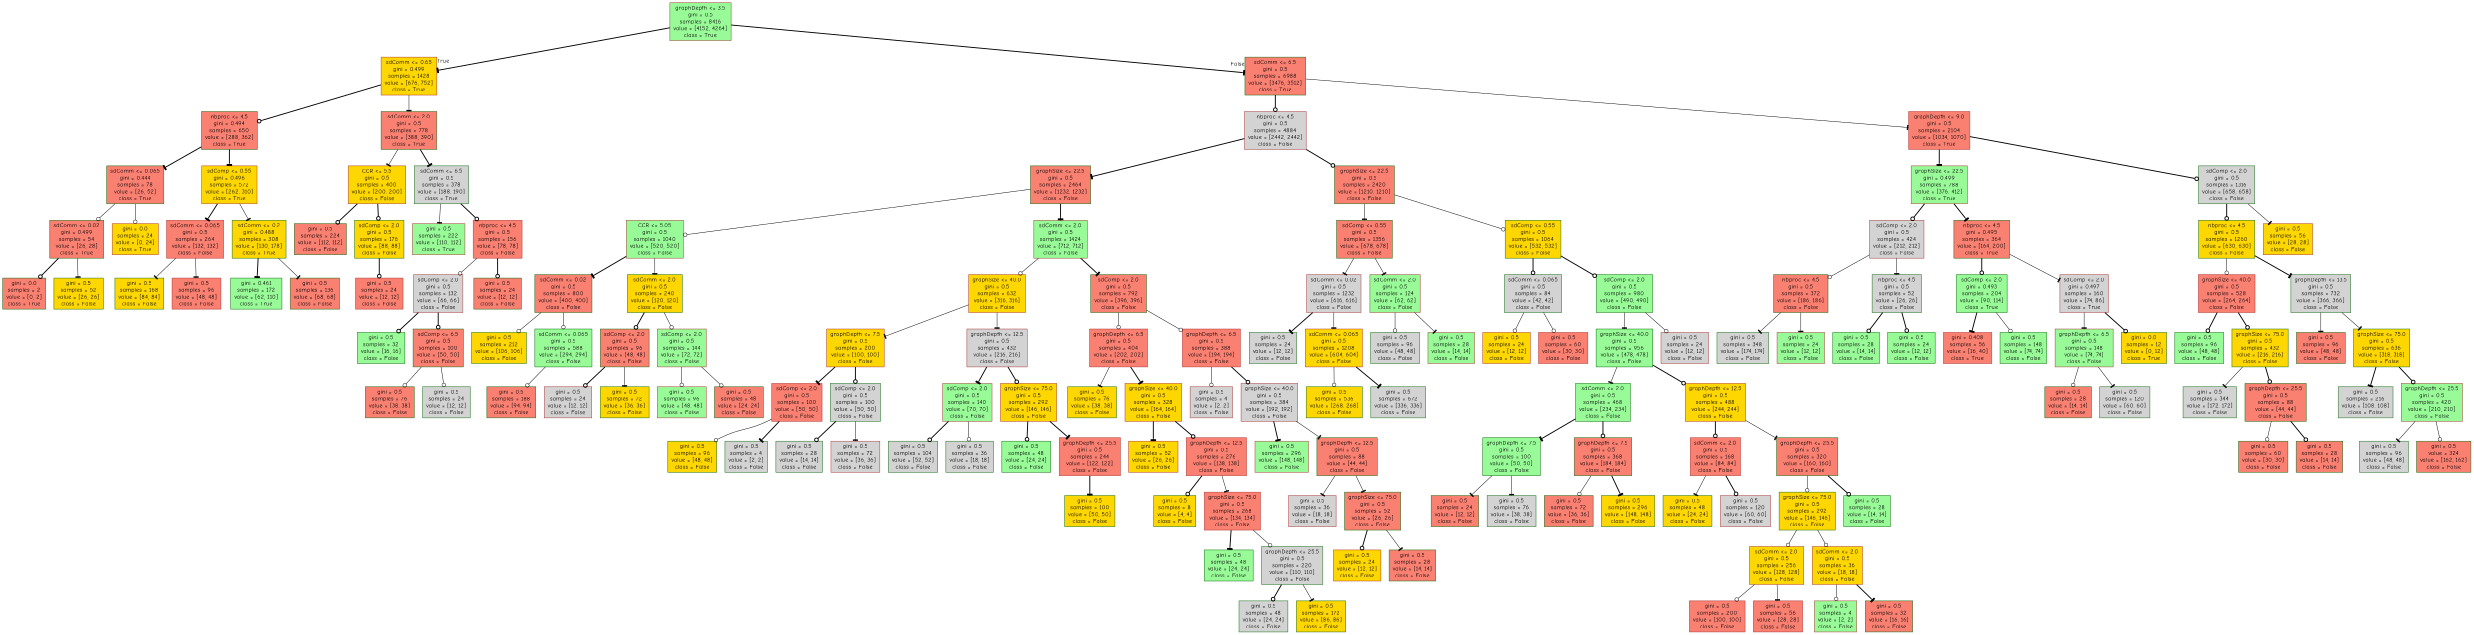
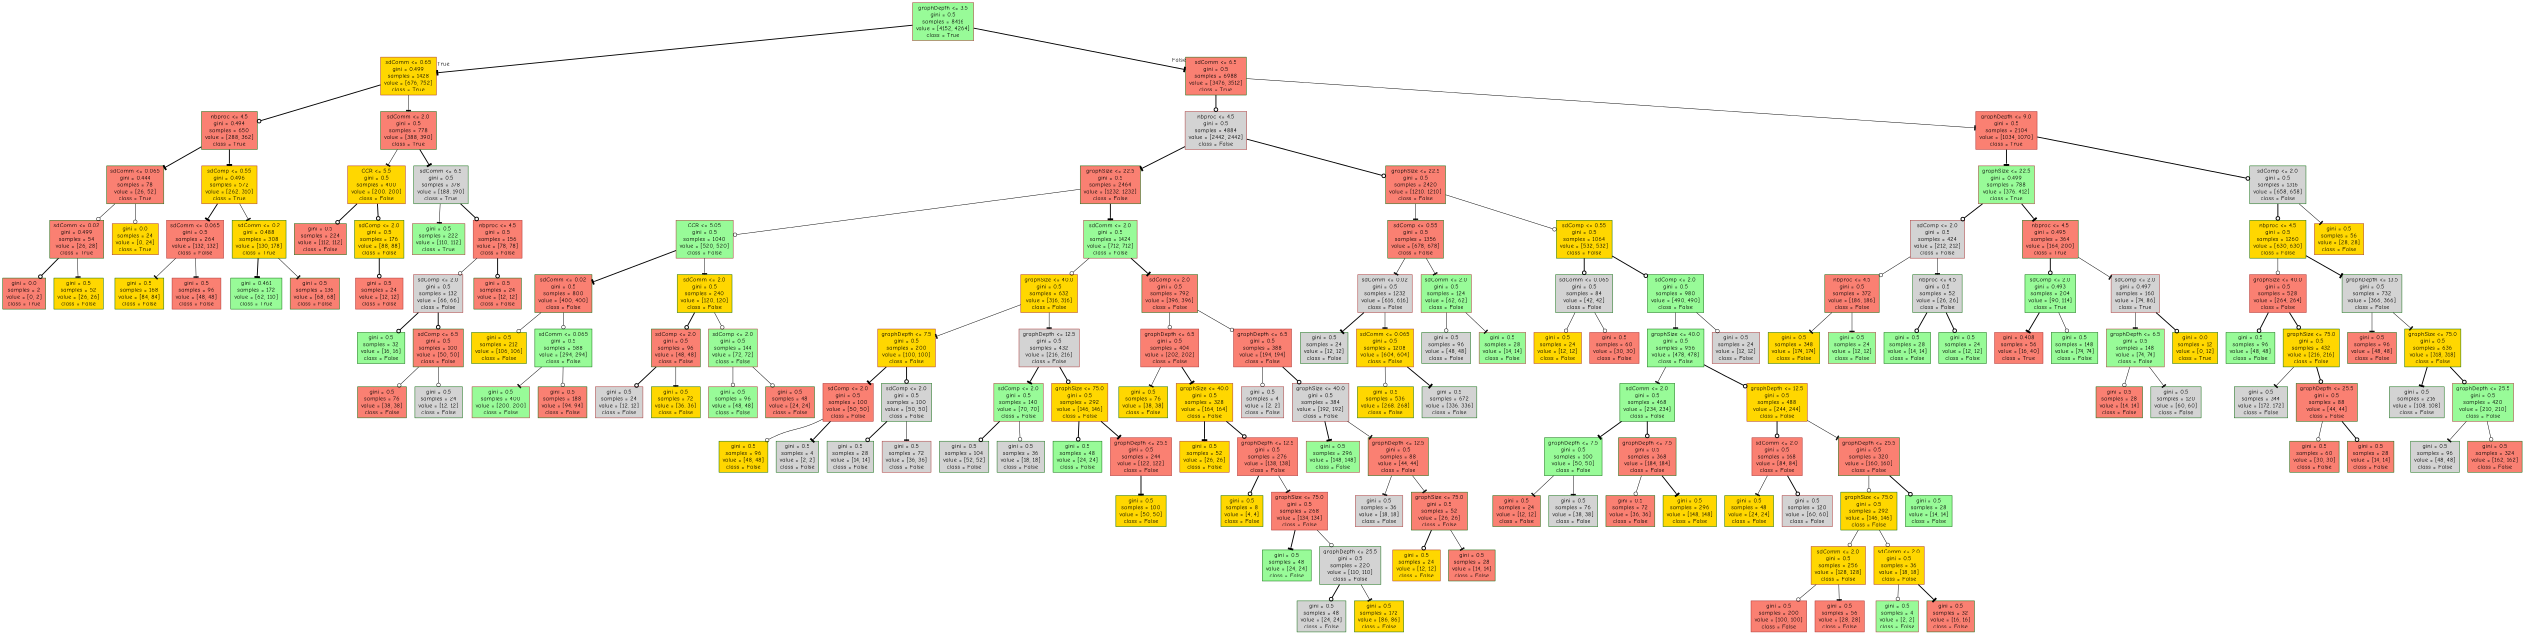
node "gini = 0.5 samples = 348 value = [174, 174] class = False": fillcolor lightgrey -> gold
node "gini = 0.5 samples = 400 value = [200, 200] class = False": added
node "gini = 0.5 value = 324 value = [162, 162] class = False": label "gini = 0.5 value = 324 value = [162, 162] class = False" -> "gini = 0.5 samples = 324 value = [162, 162] class = False"
